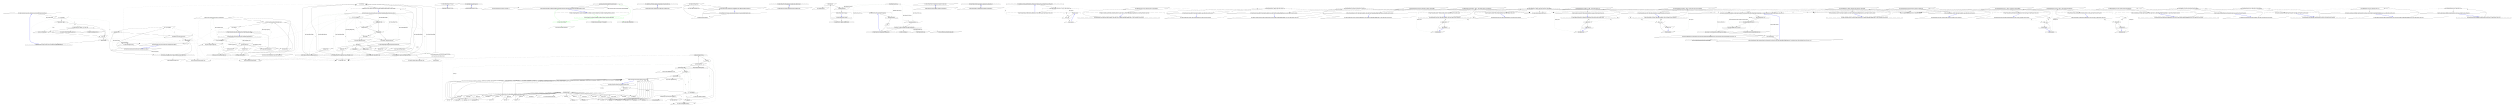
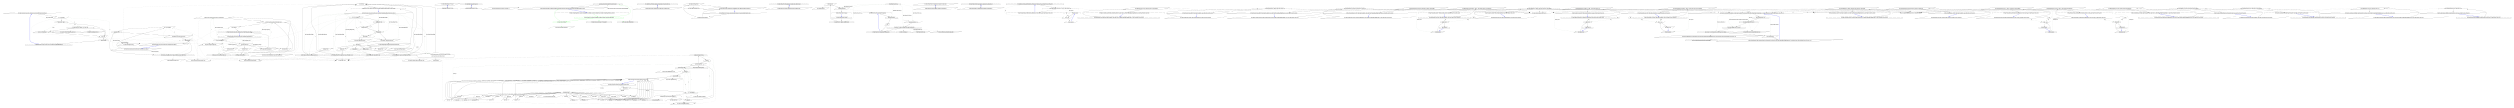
node "TypeCode.UInt16": removed
